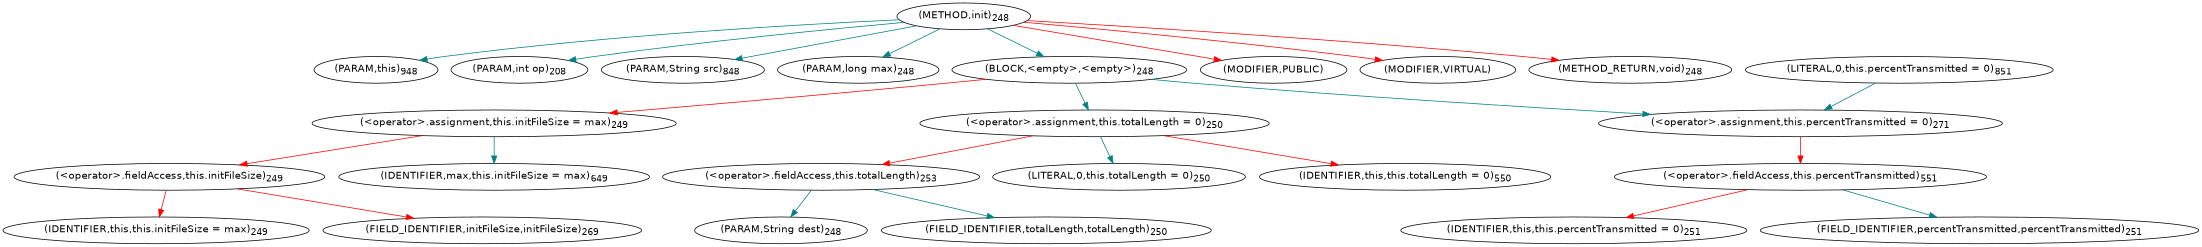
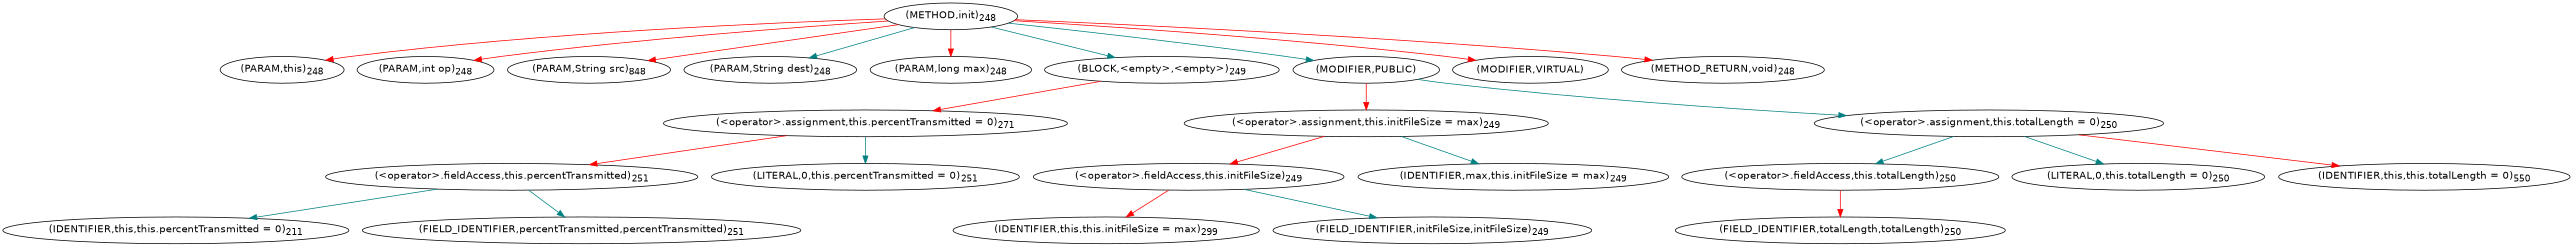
edge "(METHOD,init)" -> "(PARAM,this)": color teal -> red
edge "(METHOD,init)" -> "(PARAM,int op)": color teal -> red
edge "(METHOD,init)" -> "(PARAM,long max)": color teal -> red
edge "(METHOD,init)" -> "(PARAM,String src)": color teal -> red
edge "(METHOD,init)" -> "(MODIFIER,PUBLIC)": color red -> teal
node "(PARAM,this)": text "948" -> "248"
node "(PARAM,int op)": text "208" -> "248"
node "(BLOCK,<empty>,<empty>)": text "248" -> "249"
node "(LITERAL,0,this.percentTransmitted = 0)": text "851" -> "251"
edge "(BLOCK,<empty>,<empty>)" -> "(<operator>.assignment,this.totalLength = 0)": now "(MODIFIER,PUBLIC)" -> "(<operator>.assignment,this.totalLength = 0)"
edge "(LITERAL,0,this.percentTransmitted = 0)" -> "(<operator>.assignment,this.percentTransmitted = 0)": reversed
edge "(BLOCK,<empty>,<empty>)" -> "(<operator>.assignment,this.initFileSize = max)": now "(MODIFIER,PUBLIC)" -> "(<operator>.assignment,this.initFileSize = max)"
edge "(BLOCK,<empty>,<empty>)" -> "(<operator>.assignment,this.percentTransmitted = 0)": color teal -> red
edge "(<operator>.assignment,this.totalLength = 0)" -> "(<operator>.fieldAccess,this.totalLength)": color red -> teal
node "(IDENTIFIER,max,this.initFileSize = max)": text "649" -> "249"
node "(<operator>.fieldAccess,this.totalLength)": text "253" -> "250"
node "(<operator>.fieldAccess,this.percentTransmitted)": text "551" -> "251"
edge "(<operator>.fieldAccess,this.totalLength)" -> "(PARAM,String dest)": now "(METHOD,init)" -> "(PARAM,String dest)"
edge "(<operator>.fieldAccess,this.initFileSize)" -> "(FIELD_IDENTIFIER,initFileSize,initFileSize)": color red -> teal
edge "(<operator>.fieldAccess,this.totalLength)" -> "(FIELD_IDENTIFIER,totalLength,totalLength)": color teal -> red
edge "(<operator>.fieldAccess,this.percentTransmitted)" -> "(IDENTIFIER,this,this.percentTransmitted = 0)": color red -> teal
node "(IDENTIFIER,this,this.initFileSize = max)": text "249" -> "299"
node "(FIELD_IDENTIFIER,initFileSize,initFileSize)": text "269" -> "249"
node "(IDENTIFIER,this,this.percentTransmitted = 0)": text "251" -> "211"
